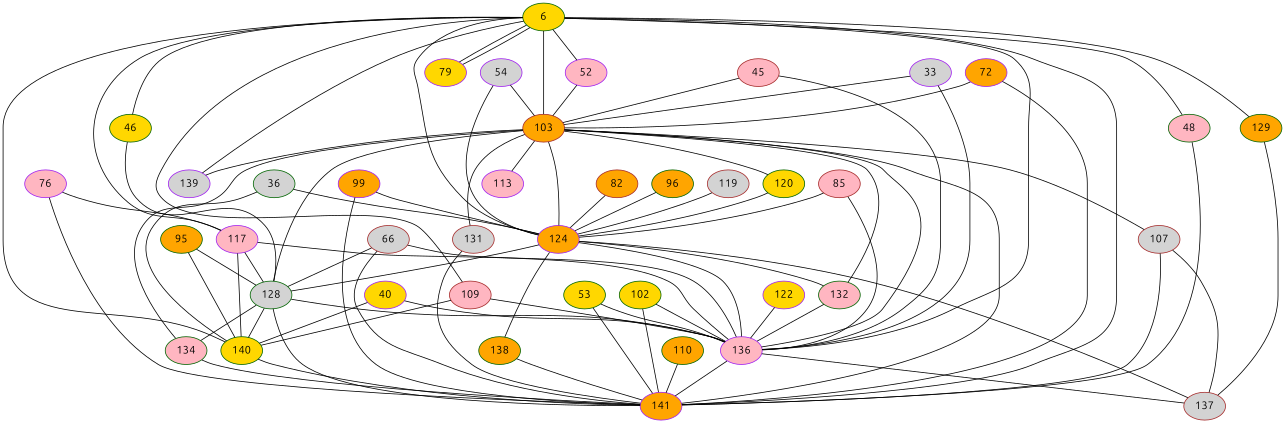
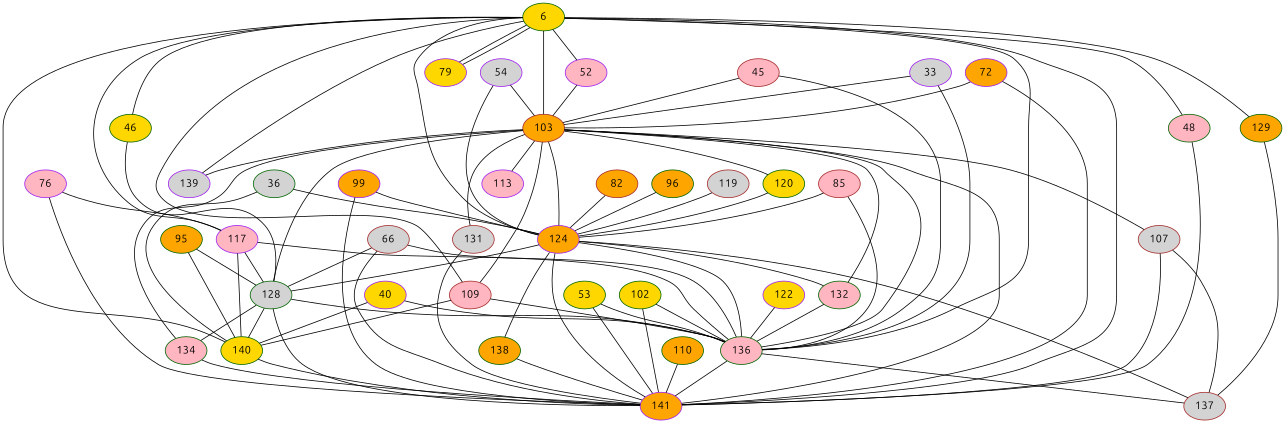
edge "103" -- "109": added
edge "124" -- "141": added
node "136": color purple -> darkgreen
